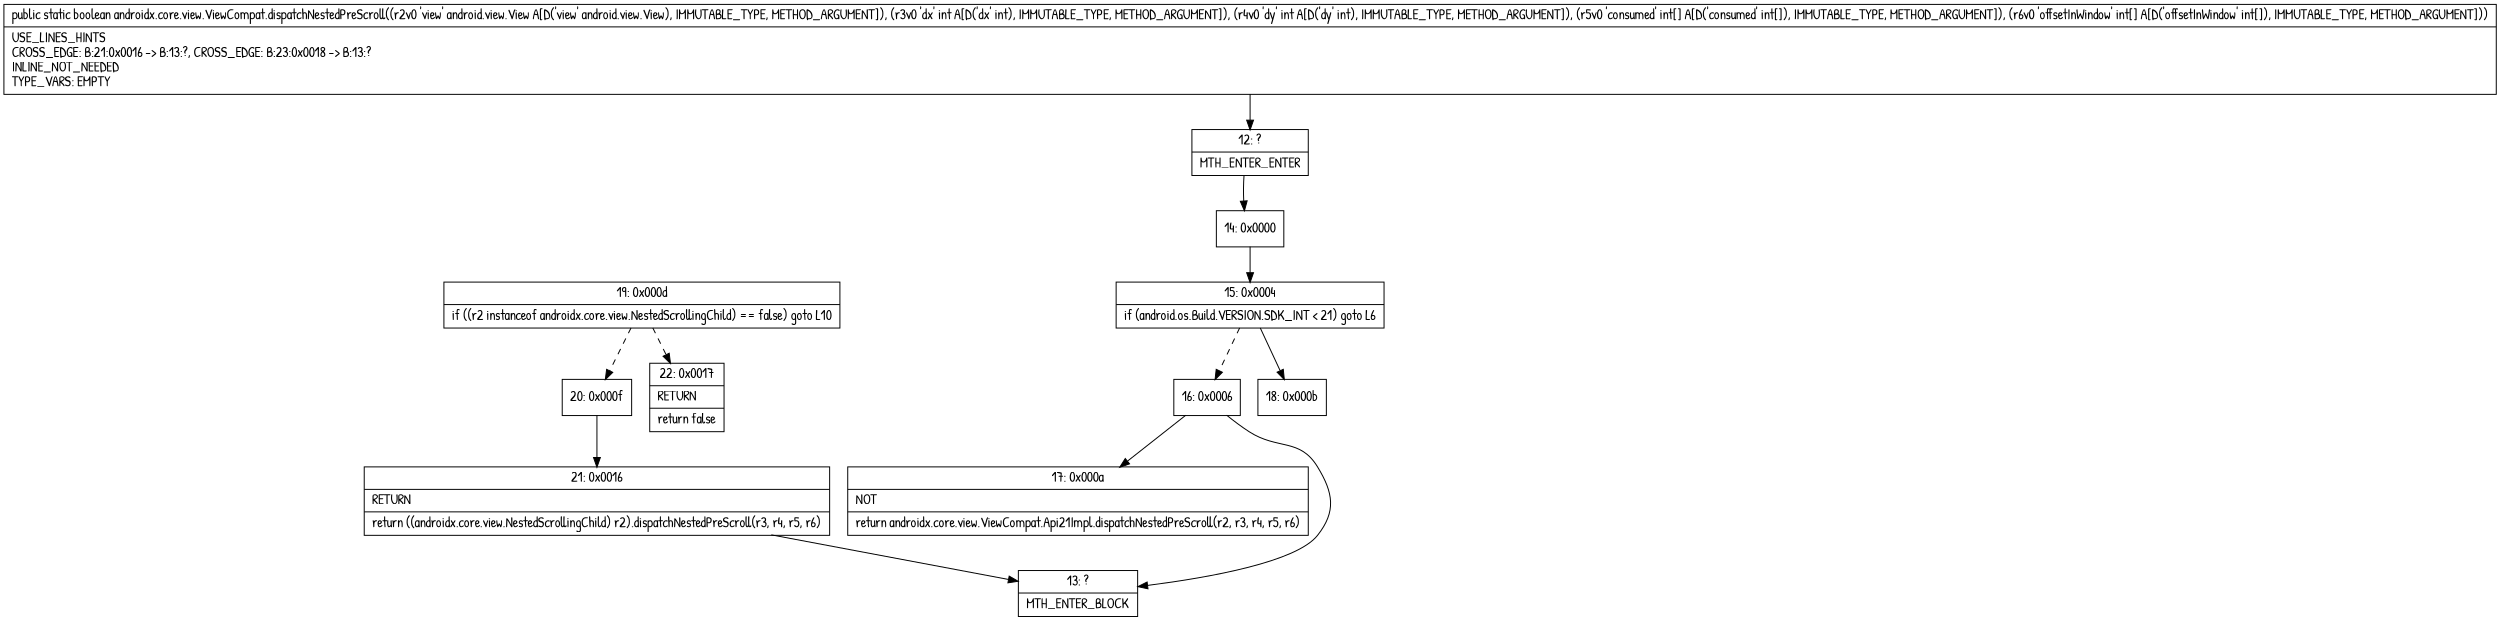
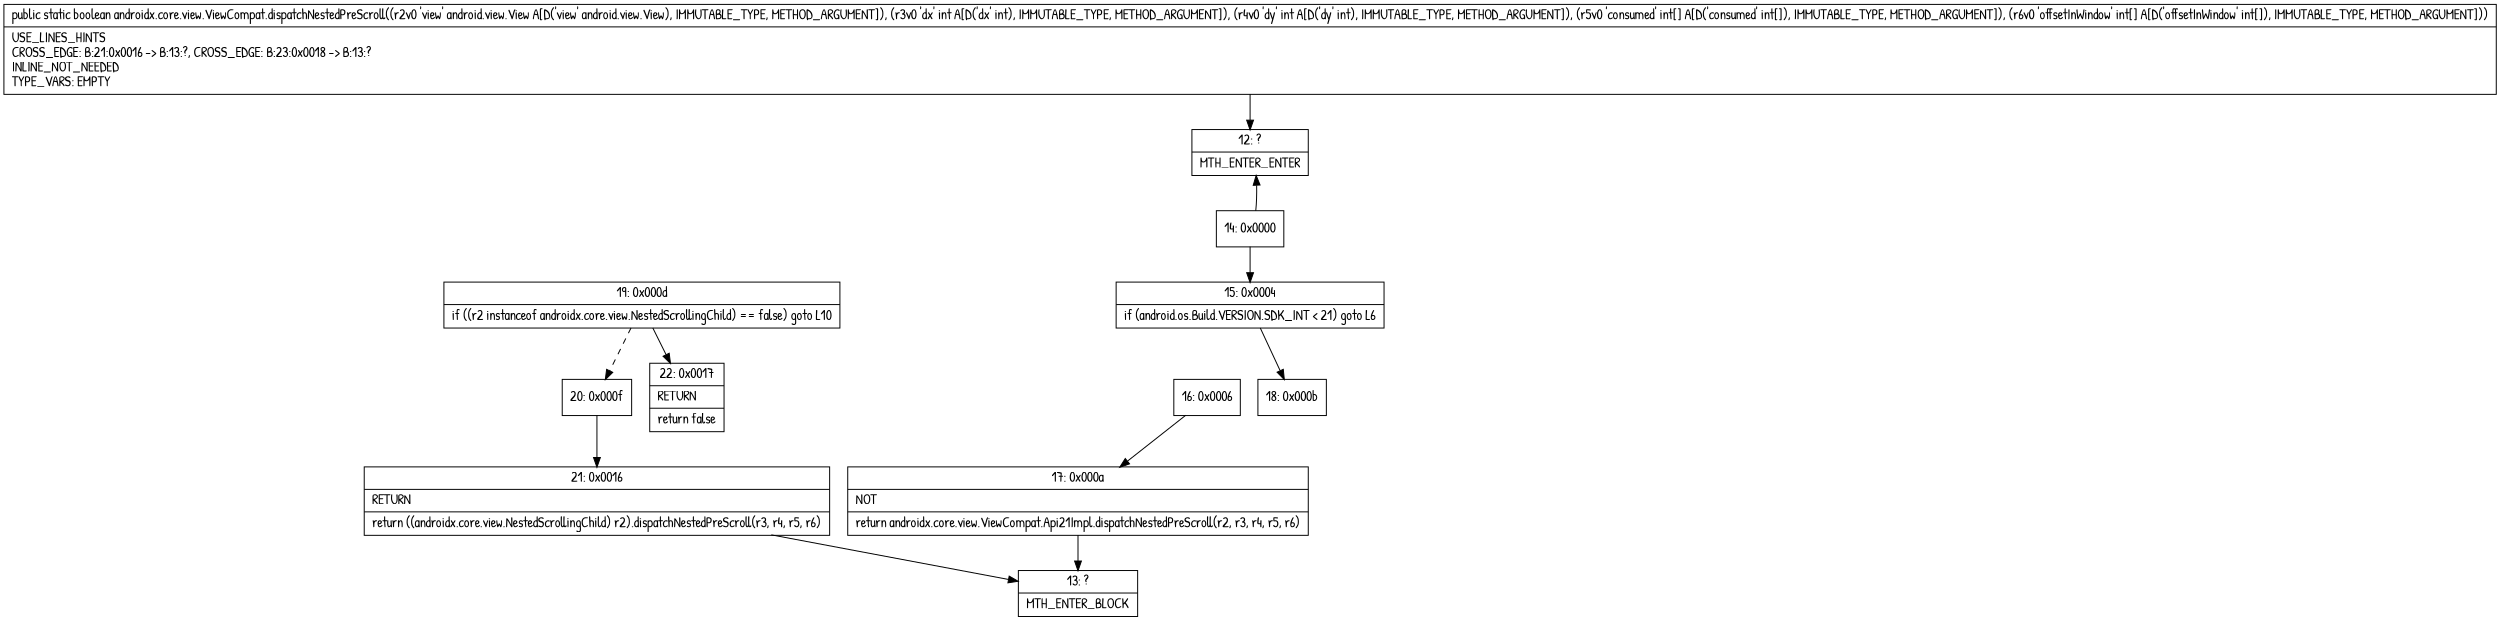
edge "12: ?" -> "14: 0x0000": reversed
edge "19: 0x000d" -> "22: 0x0017": style dashed -> solid
edge "15: 0x0004" -> "16: 0x0006": removed
edge "16: 0x0006" -> "13: ?": now "17: 0x000a" -> "13: ?"
